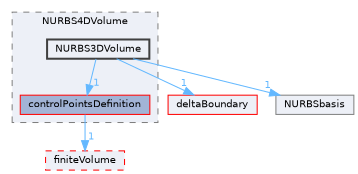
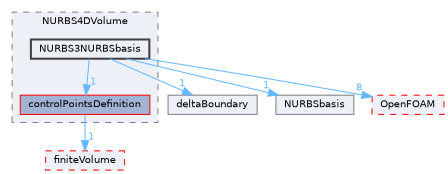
node "NURBS3DVolume": label "NURBS3DVolume" -> "NURBS3NURBSbasis"
node "deltaBoundary": color red -> grey50
node "OpenFOAM": added
